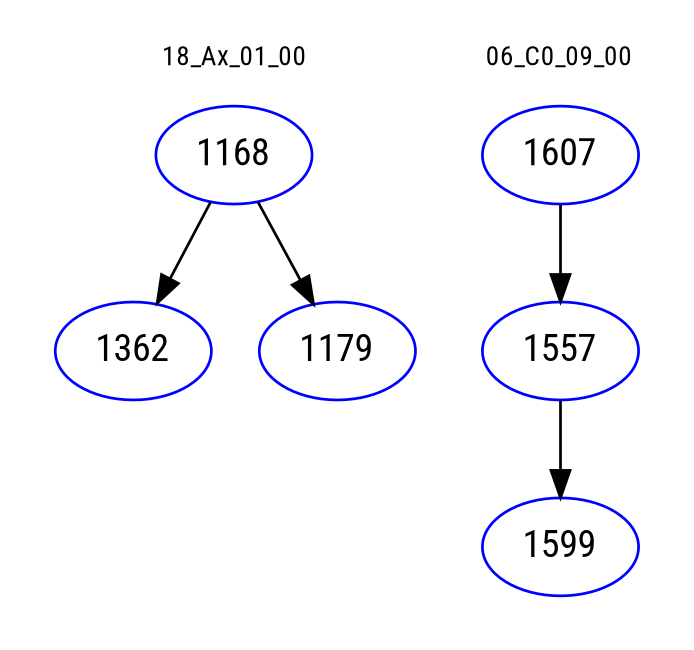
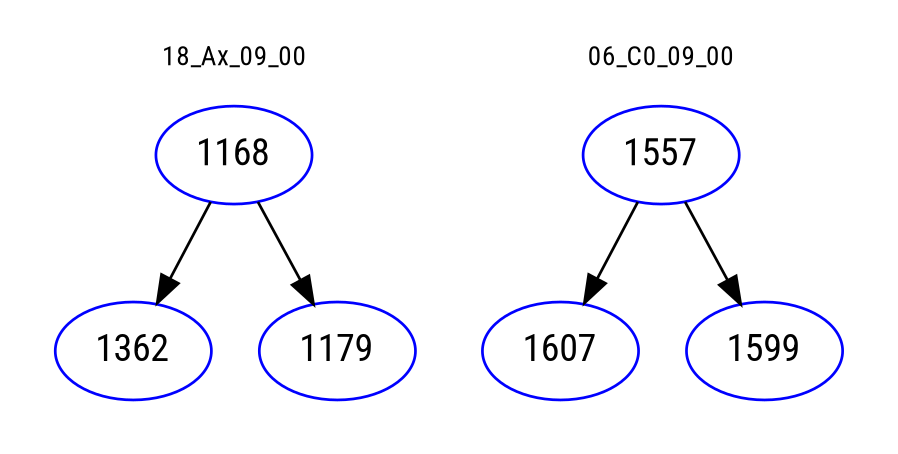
cluster "18_Ax_01_00": label "18_Ax_01_00" -> "18_Ax_09_00"
edge "1607" -> "1557": reversed
